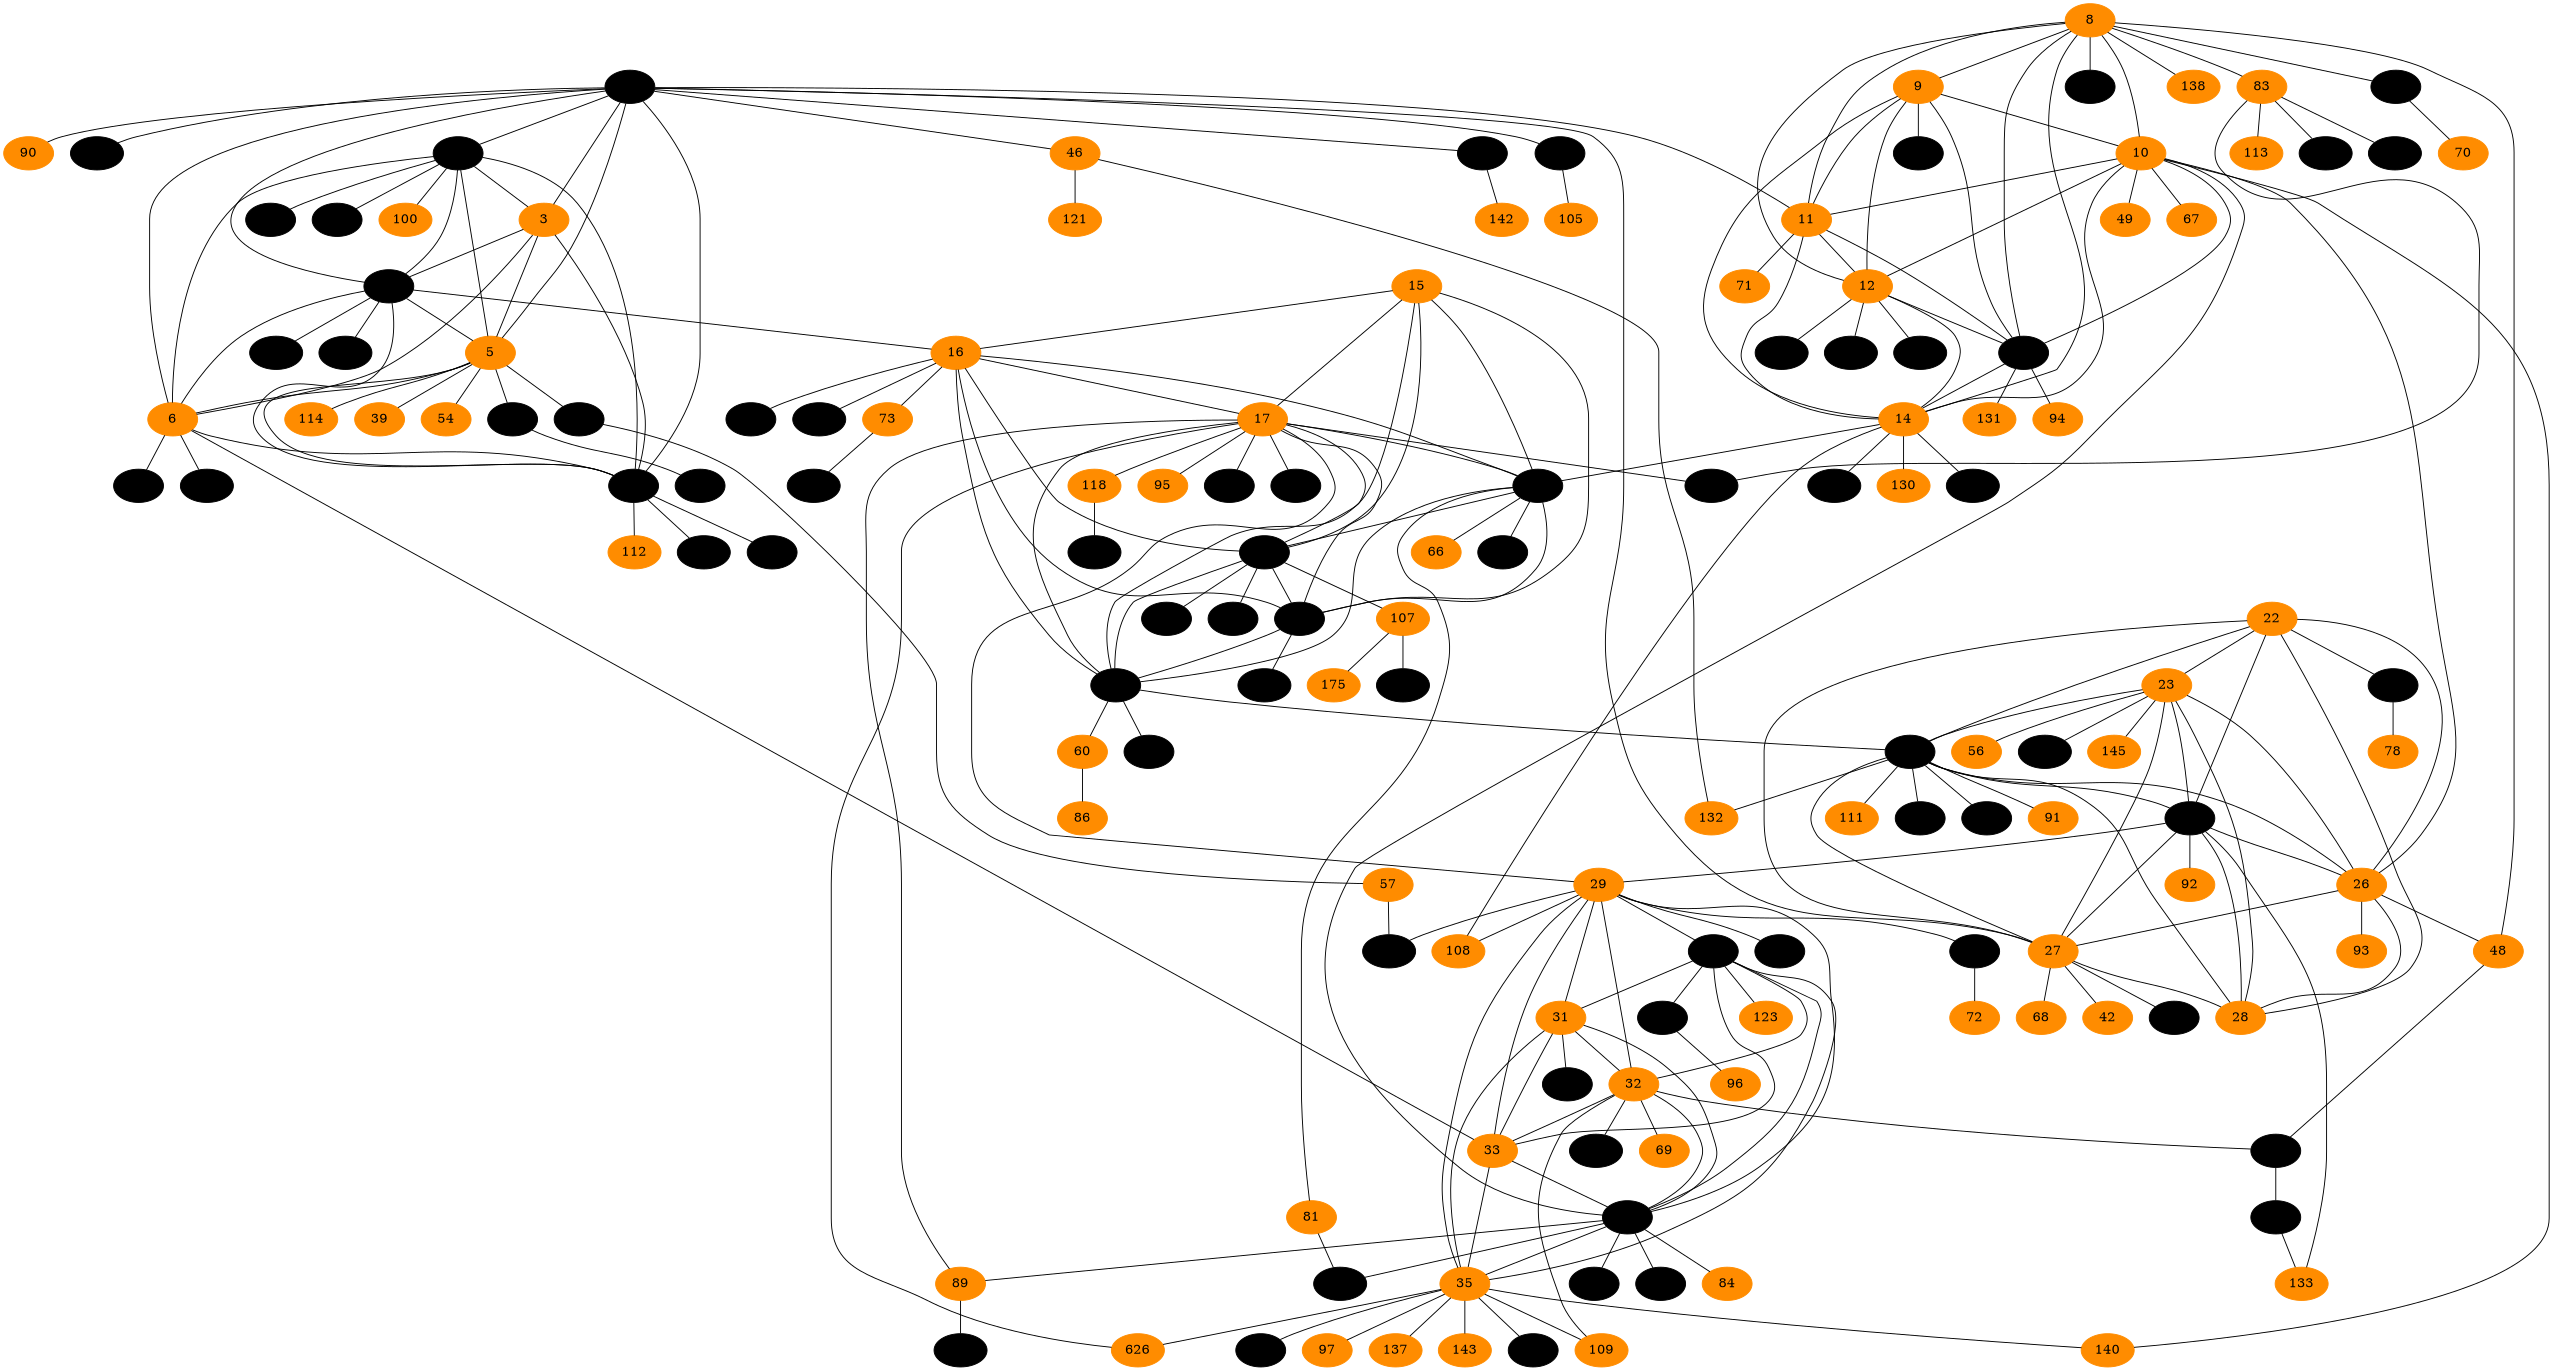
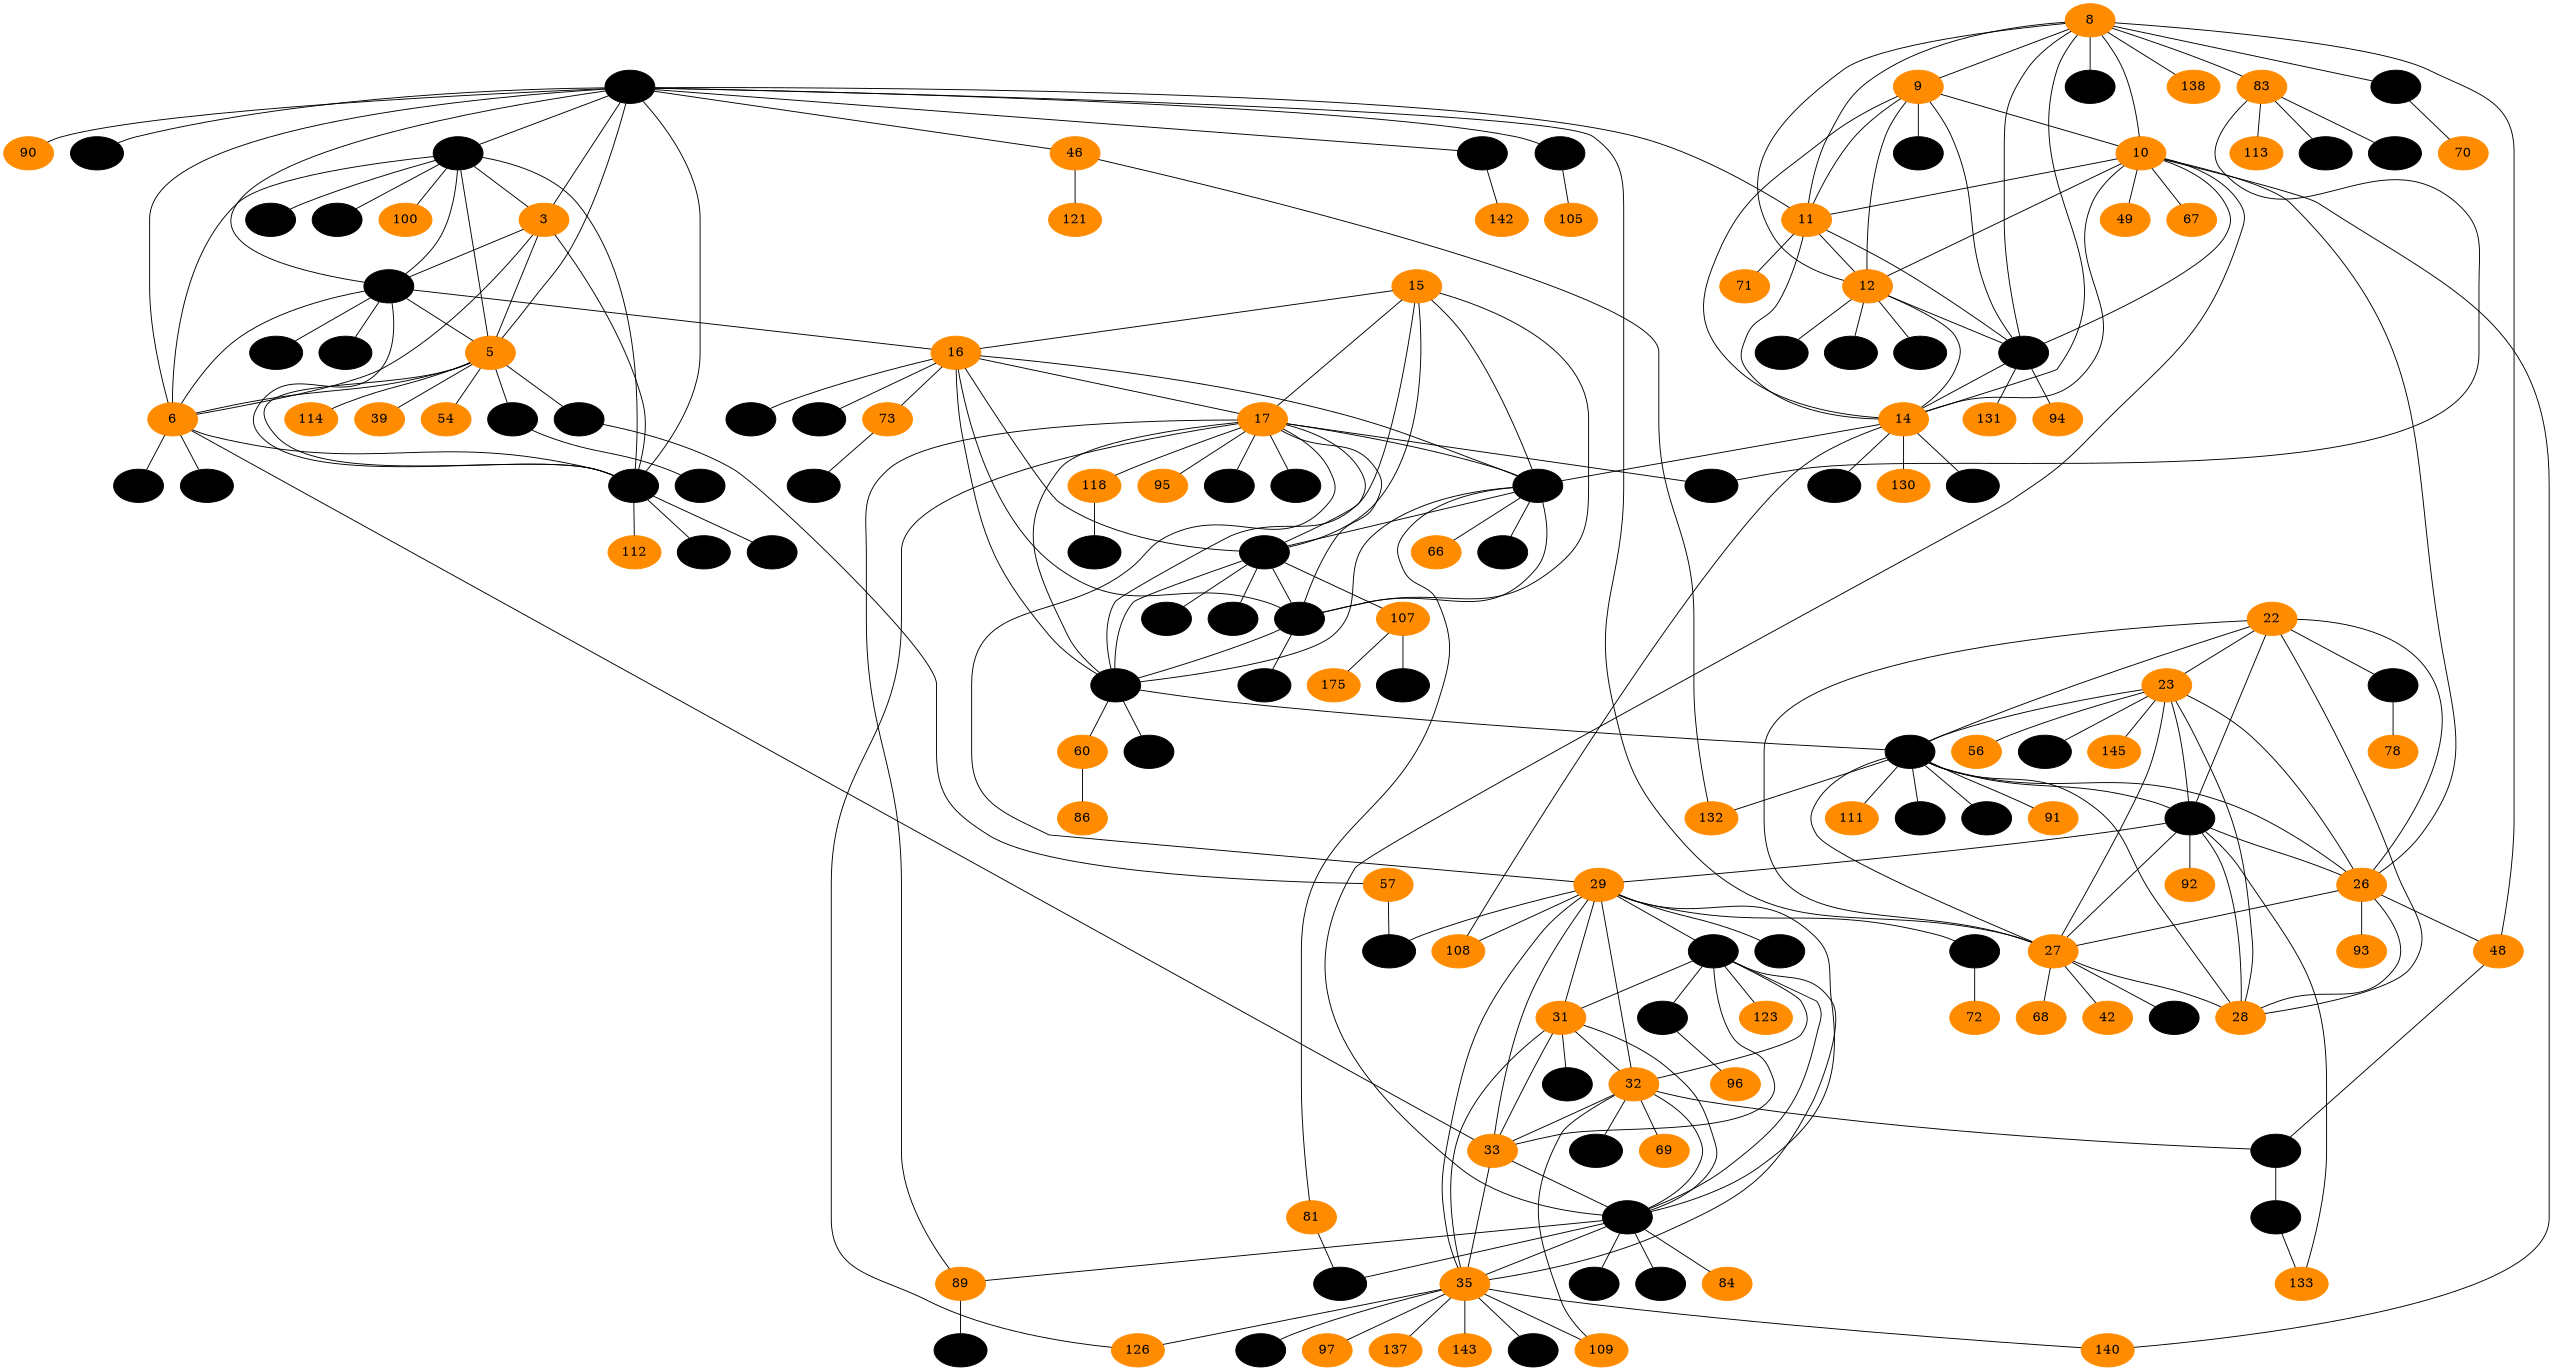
node "626": label "626" -> "126"
